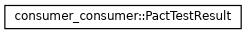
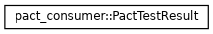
node "consumer_consumer::PactTestResult": label "consumer_consumer::PactTestResult" -> "pact_consumer::PactTestResult"
